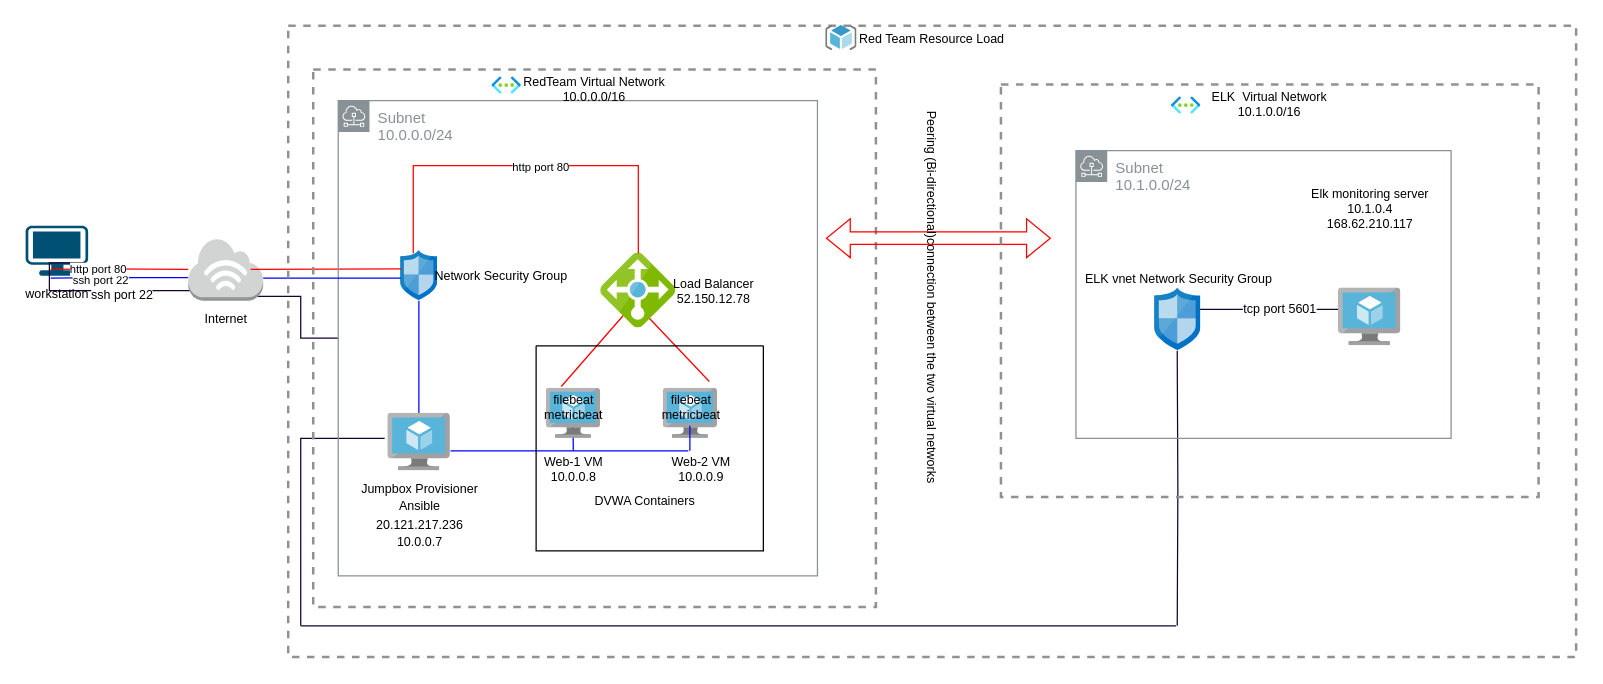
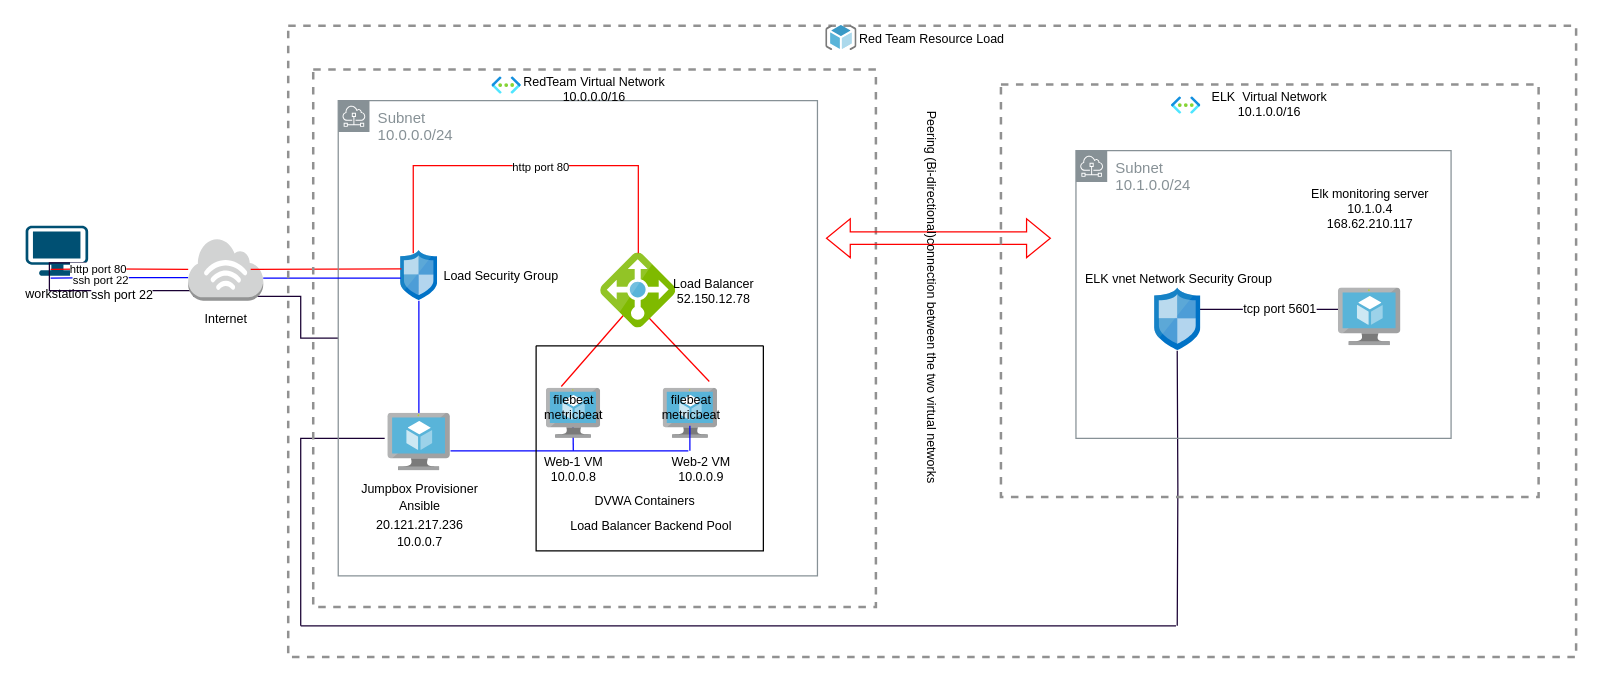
node "Network Security Group": label "Network Security Group" -> "Load Security Group"
node "Load Balancer Backend Pool": added
